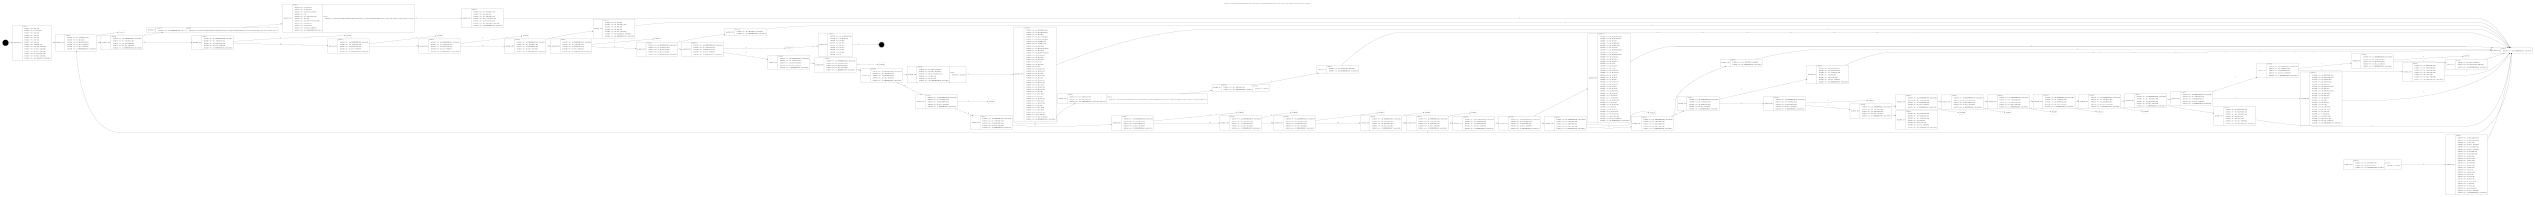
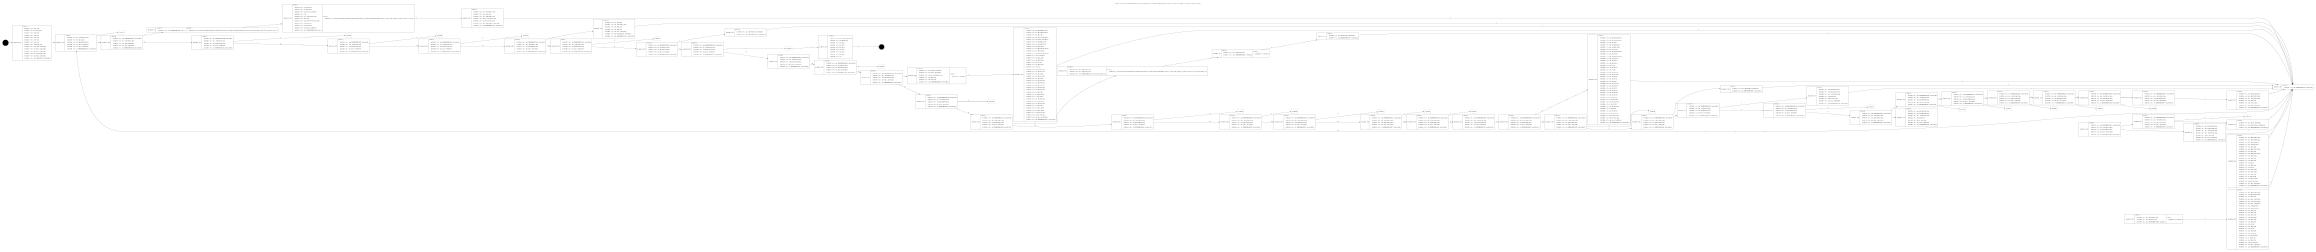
node "0x4017d0 [28]": removed
